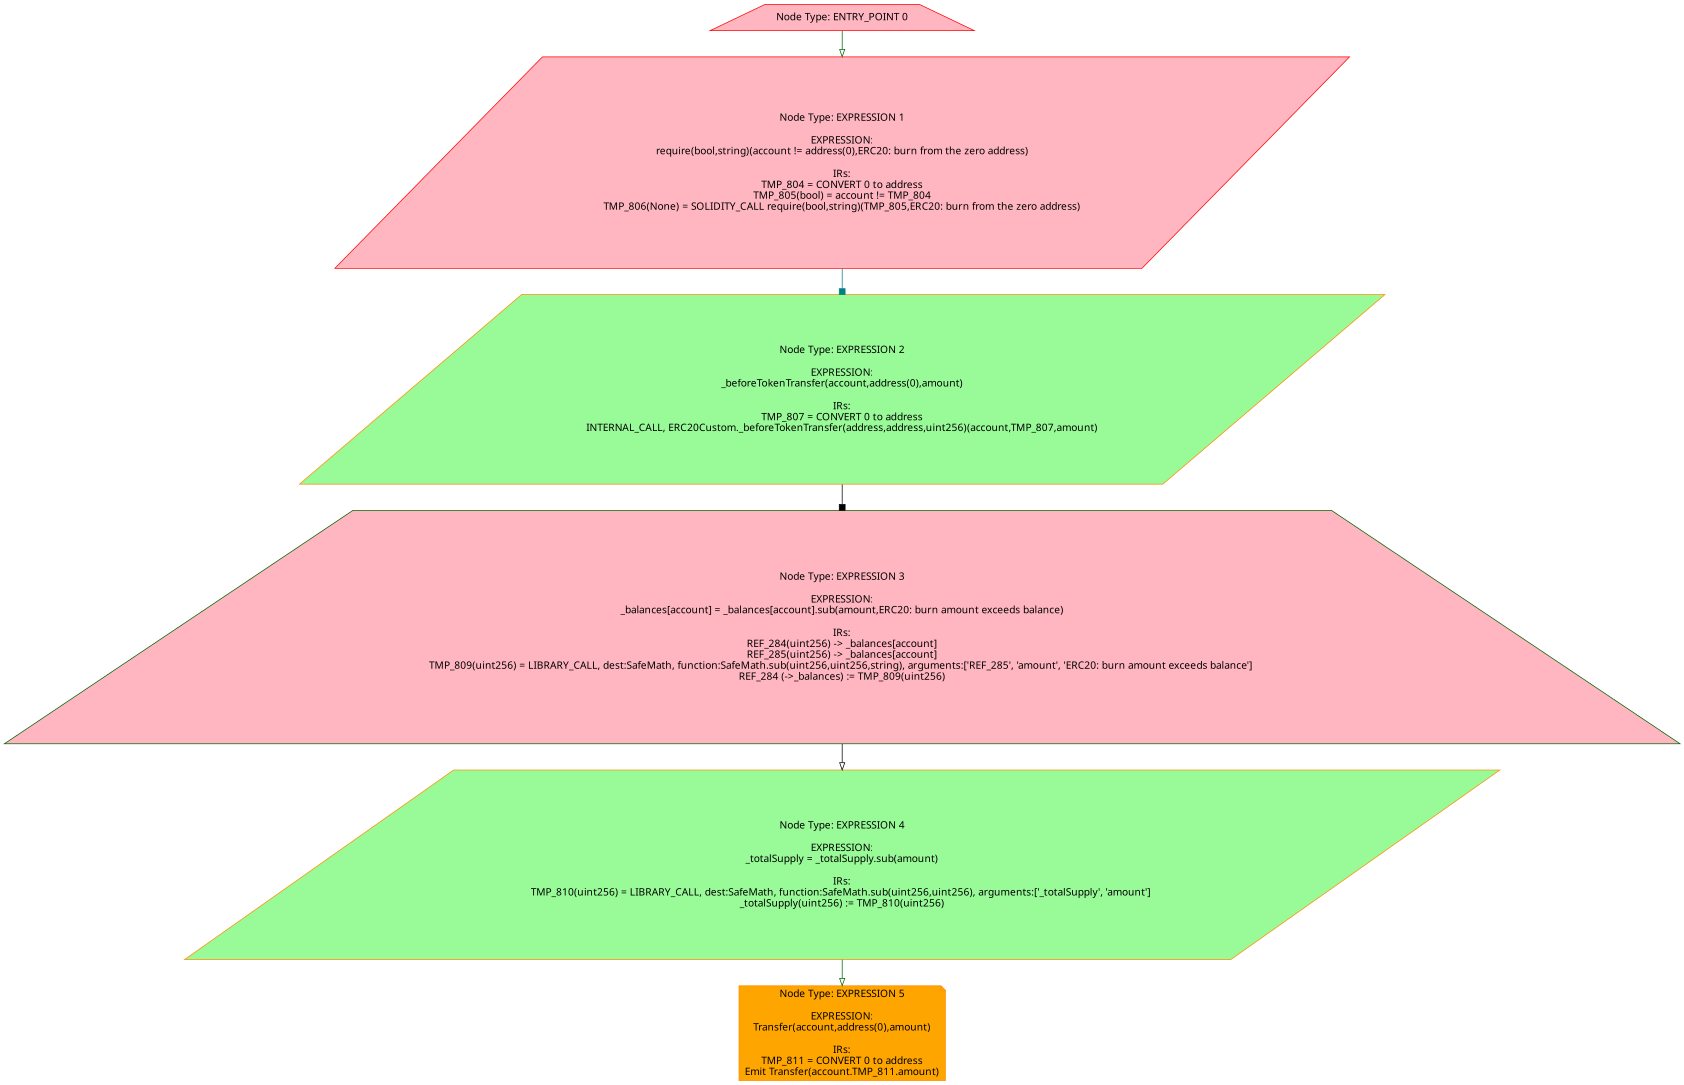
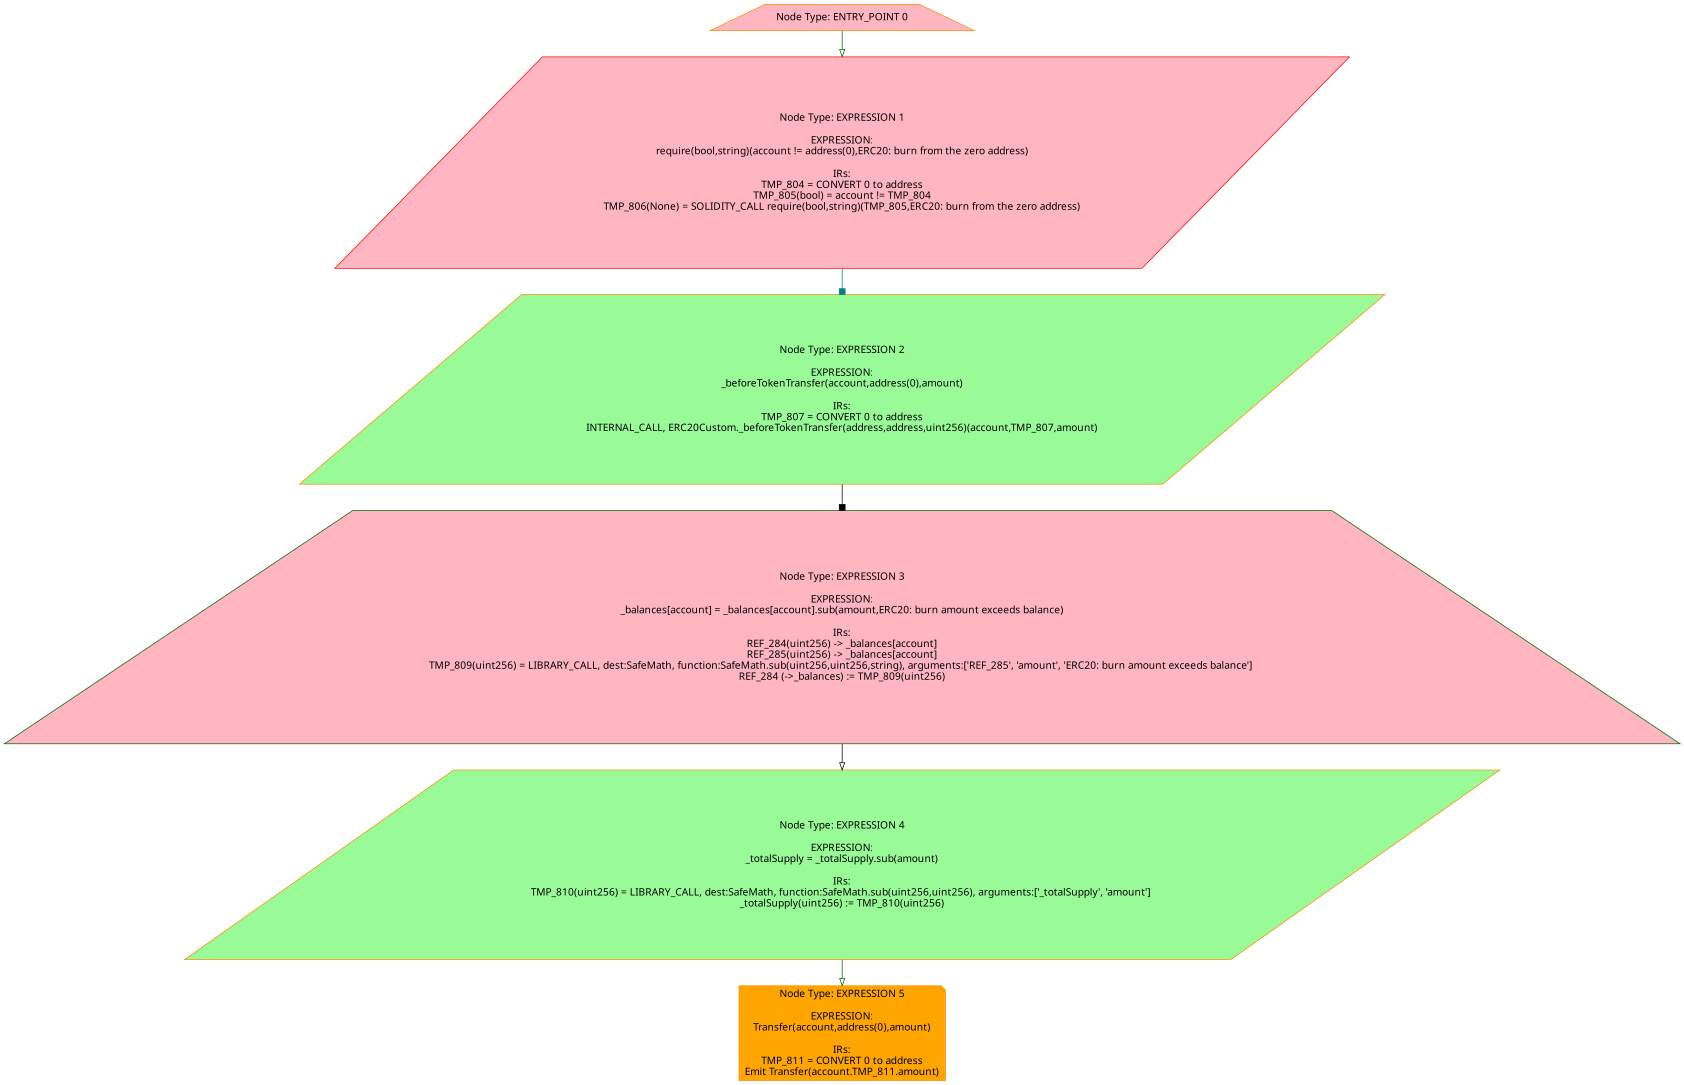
node "Node Type: ENTRY_POINT 0": color red -> darkorange
